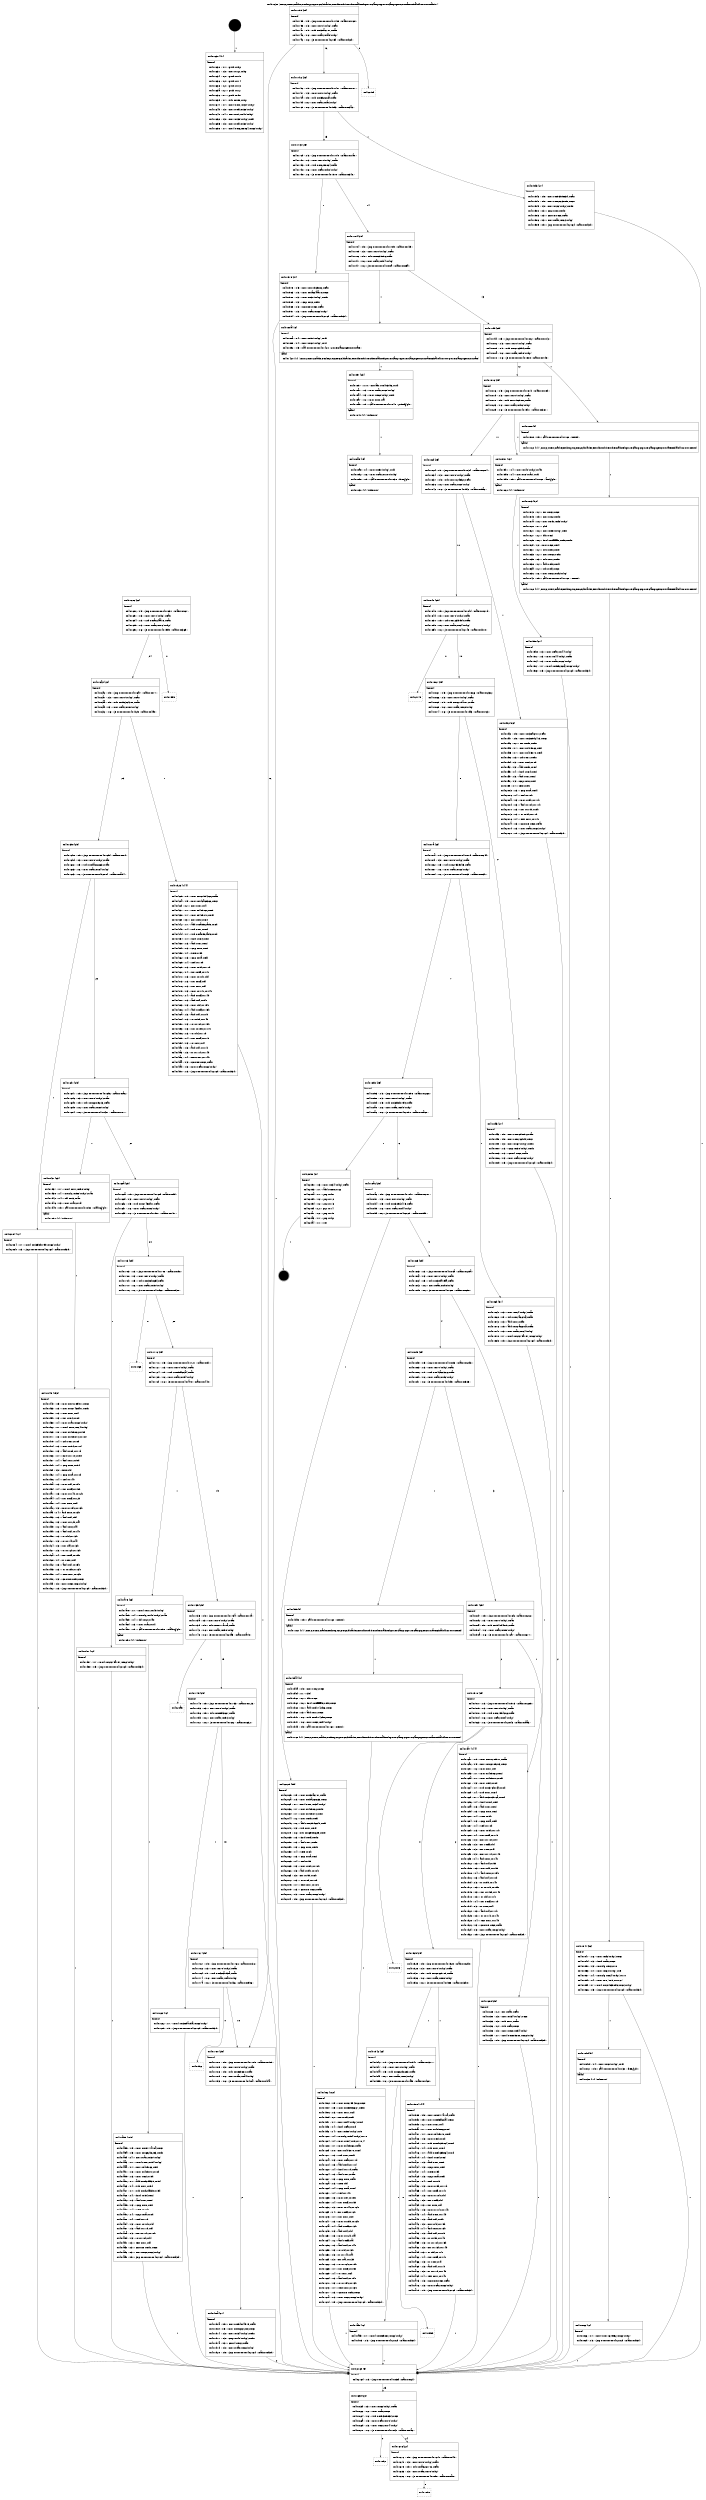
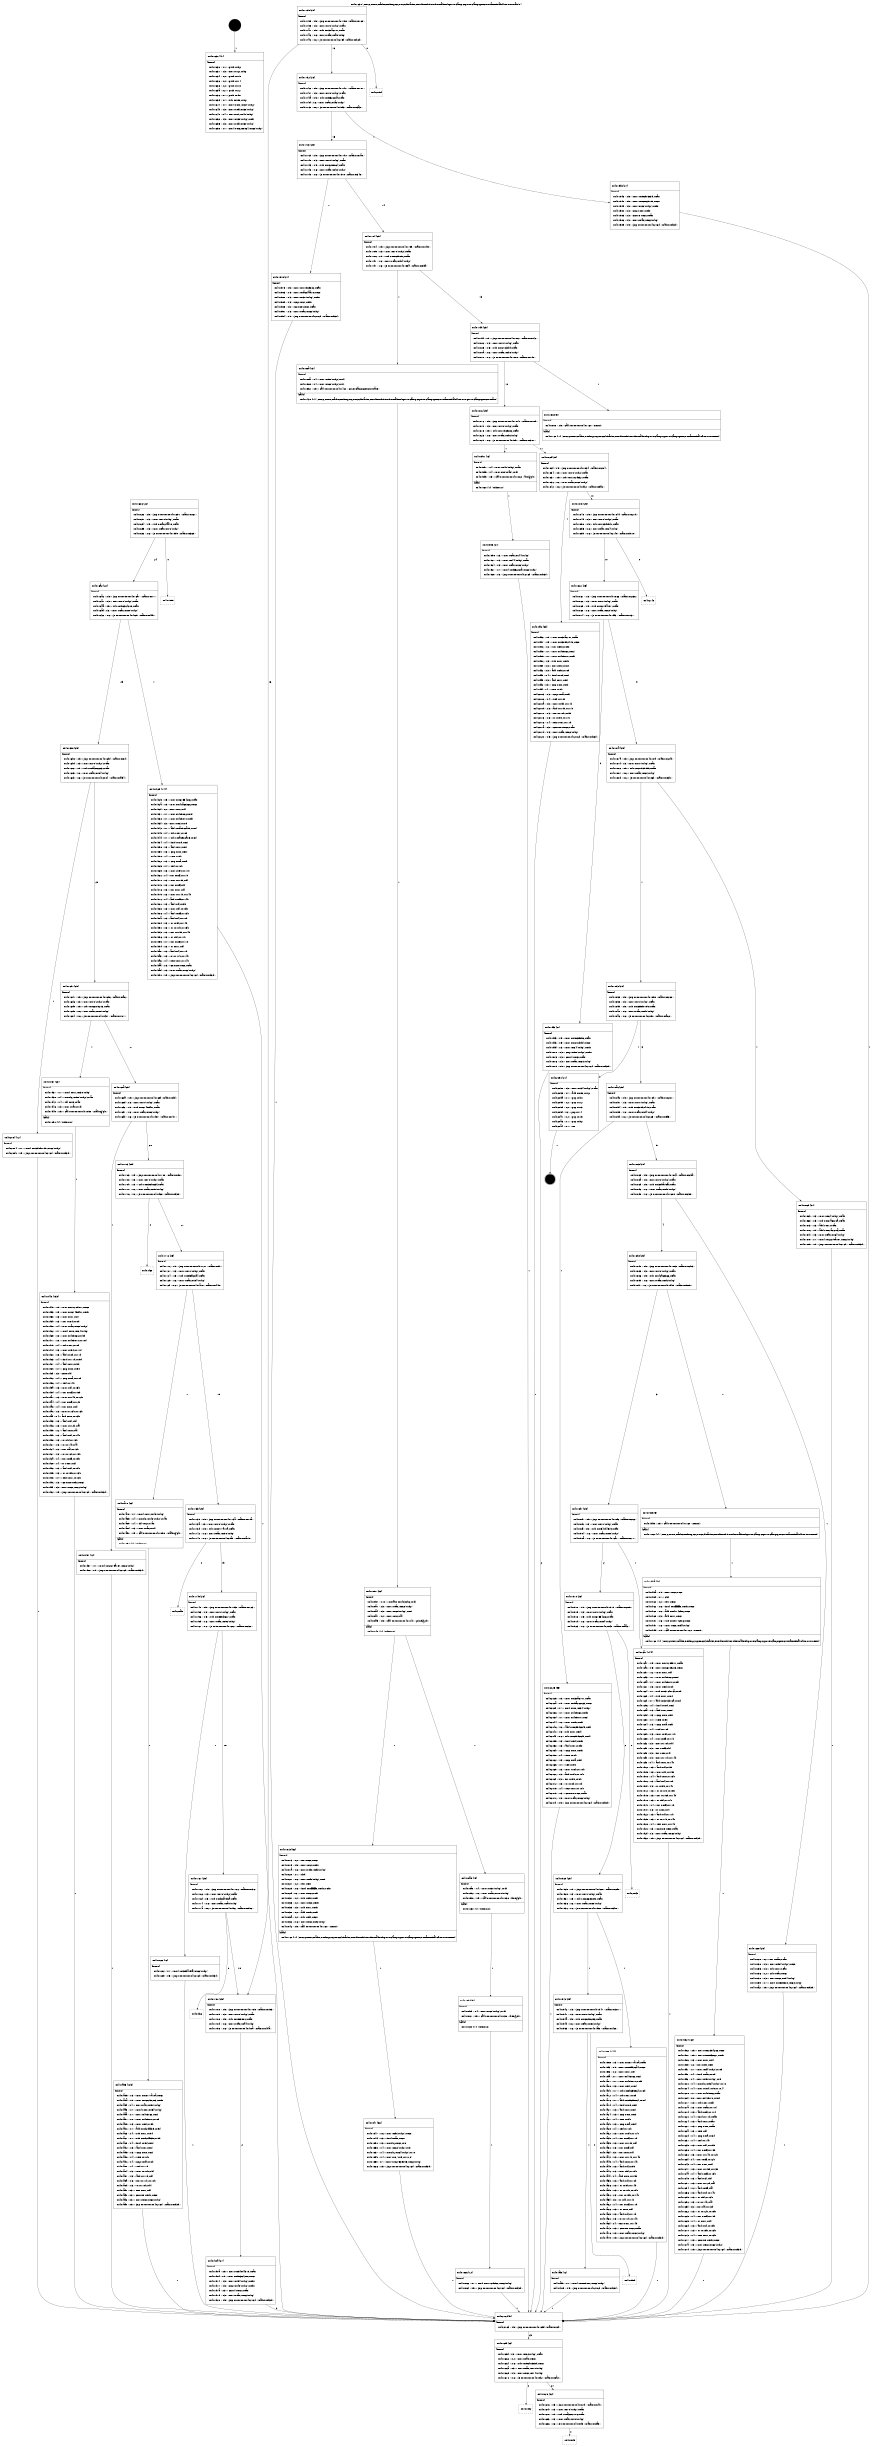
edge "0x401e0e [5]" -> "0x401e13 [52]": now "0x401e97 [23]" -> "0x401e13 [52]"
edge "0x401e47 [36]" -> "0x401ebd [9]": now "0x401eae [15]" -> "0x401ebd [9]"
